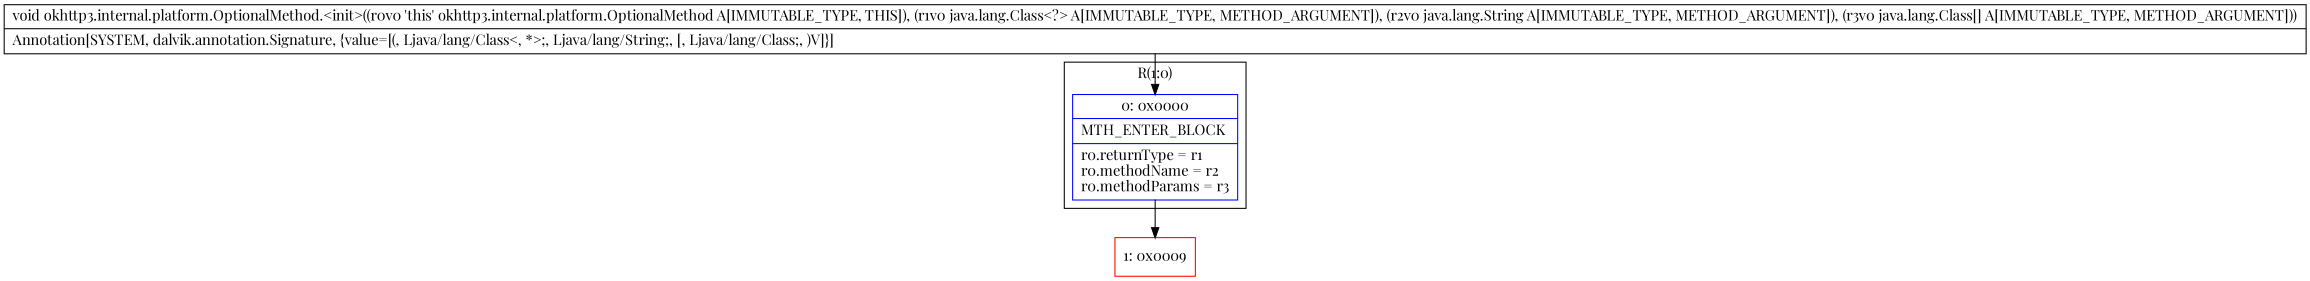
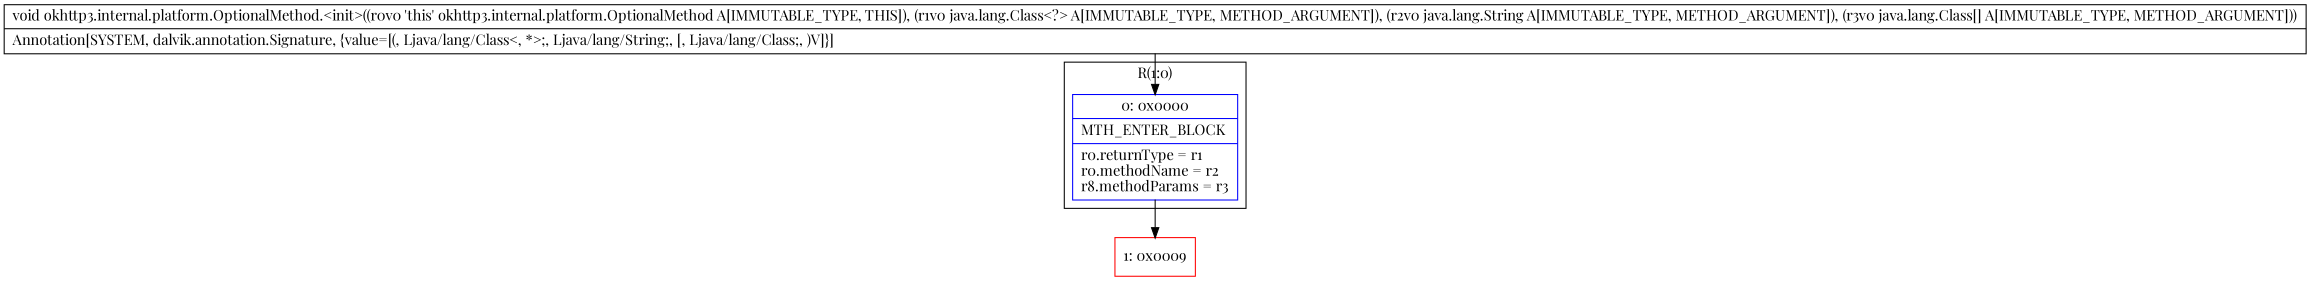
node "0: 0x0000": text "r0.methodParams = r3" -> "r8.methodParams = r3"
